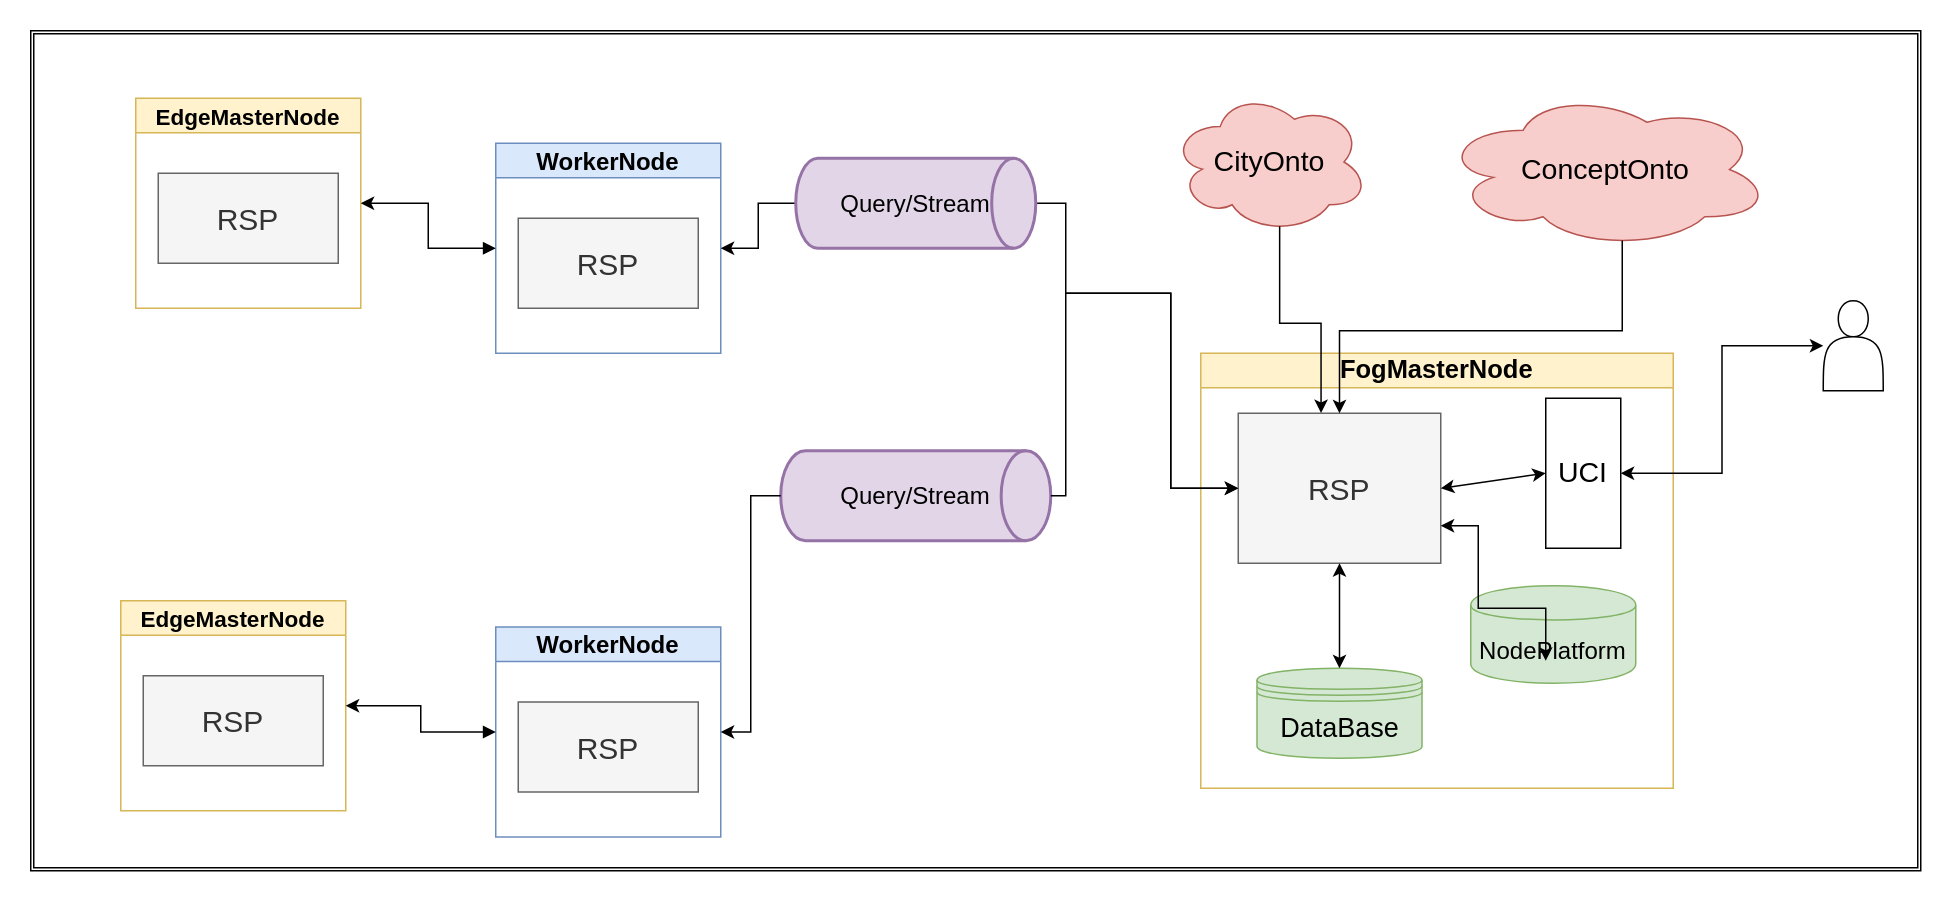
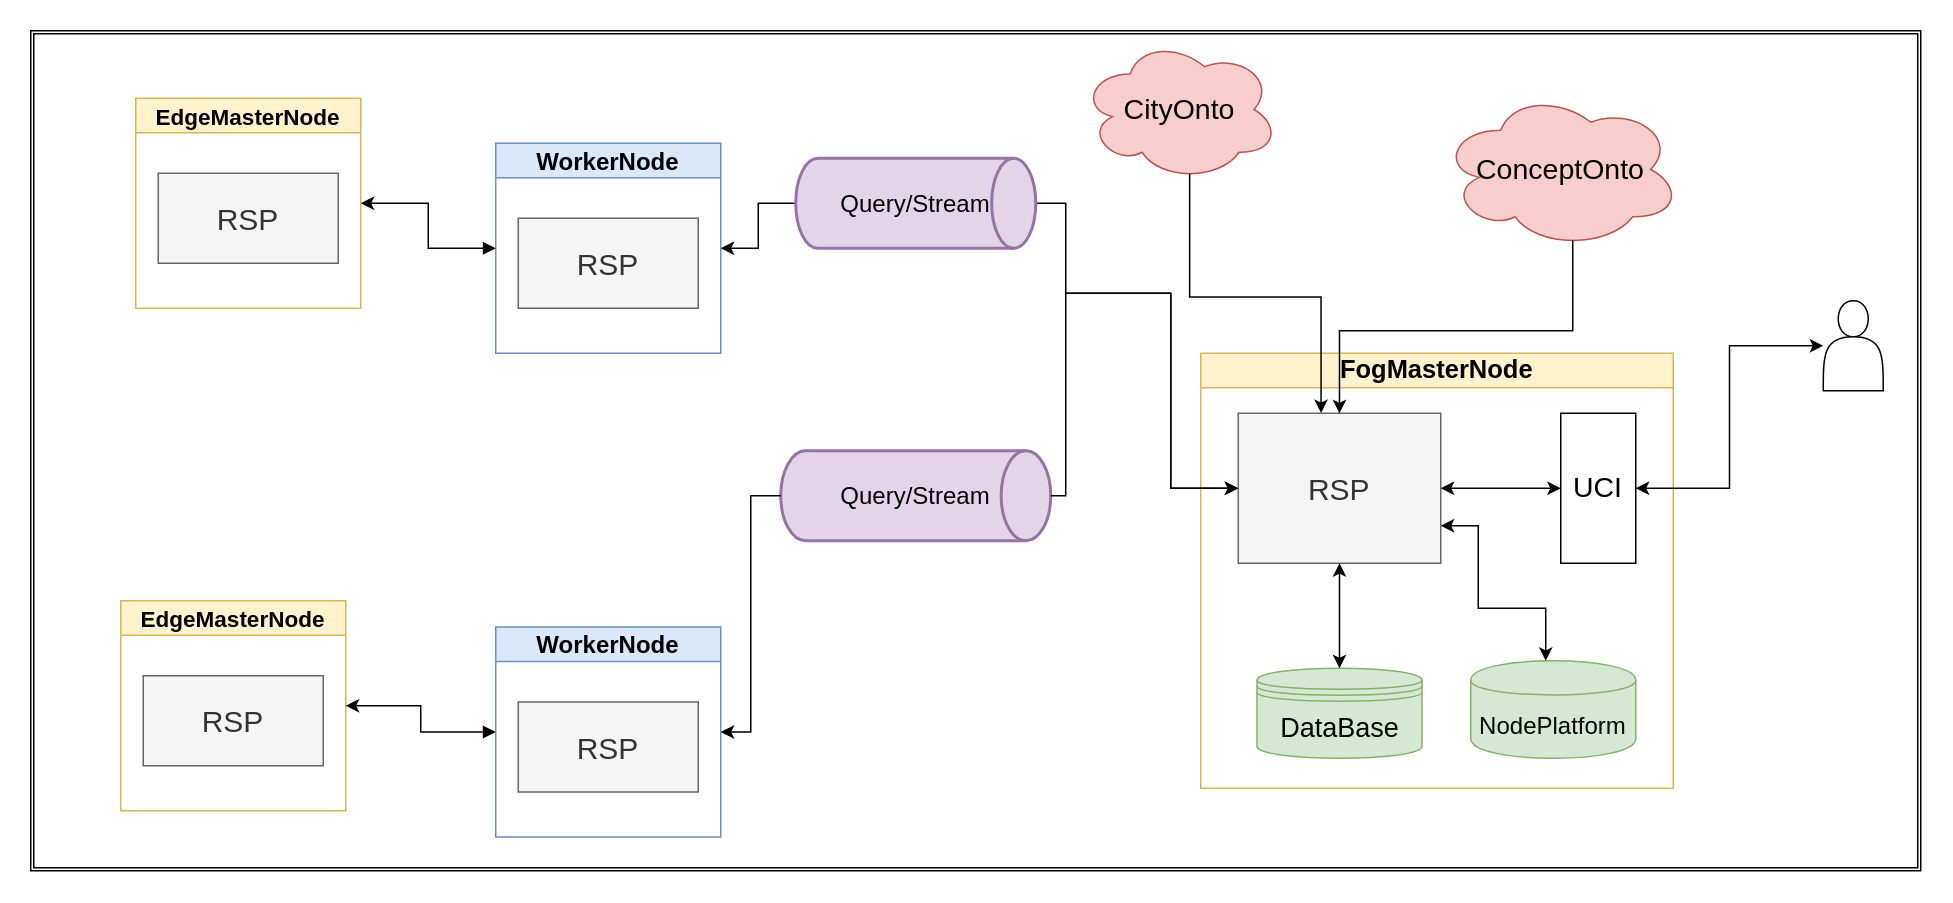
node "CityOnto": moved (1270, 162) -> (1180, 110)
node "ConceptOnto": size 330x158 -> 240x158
node "UCI": moved (1583, 473) -> (1598, 488)
node "NodePlatform": moved (1553, 635) -> (1553, 710)
